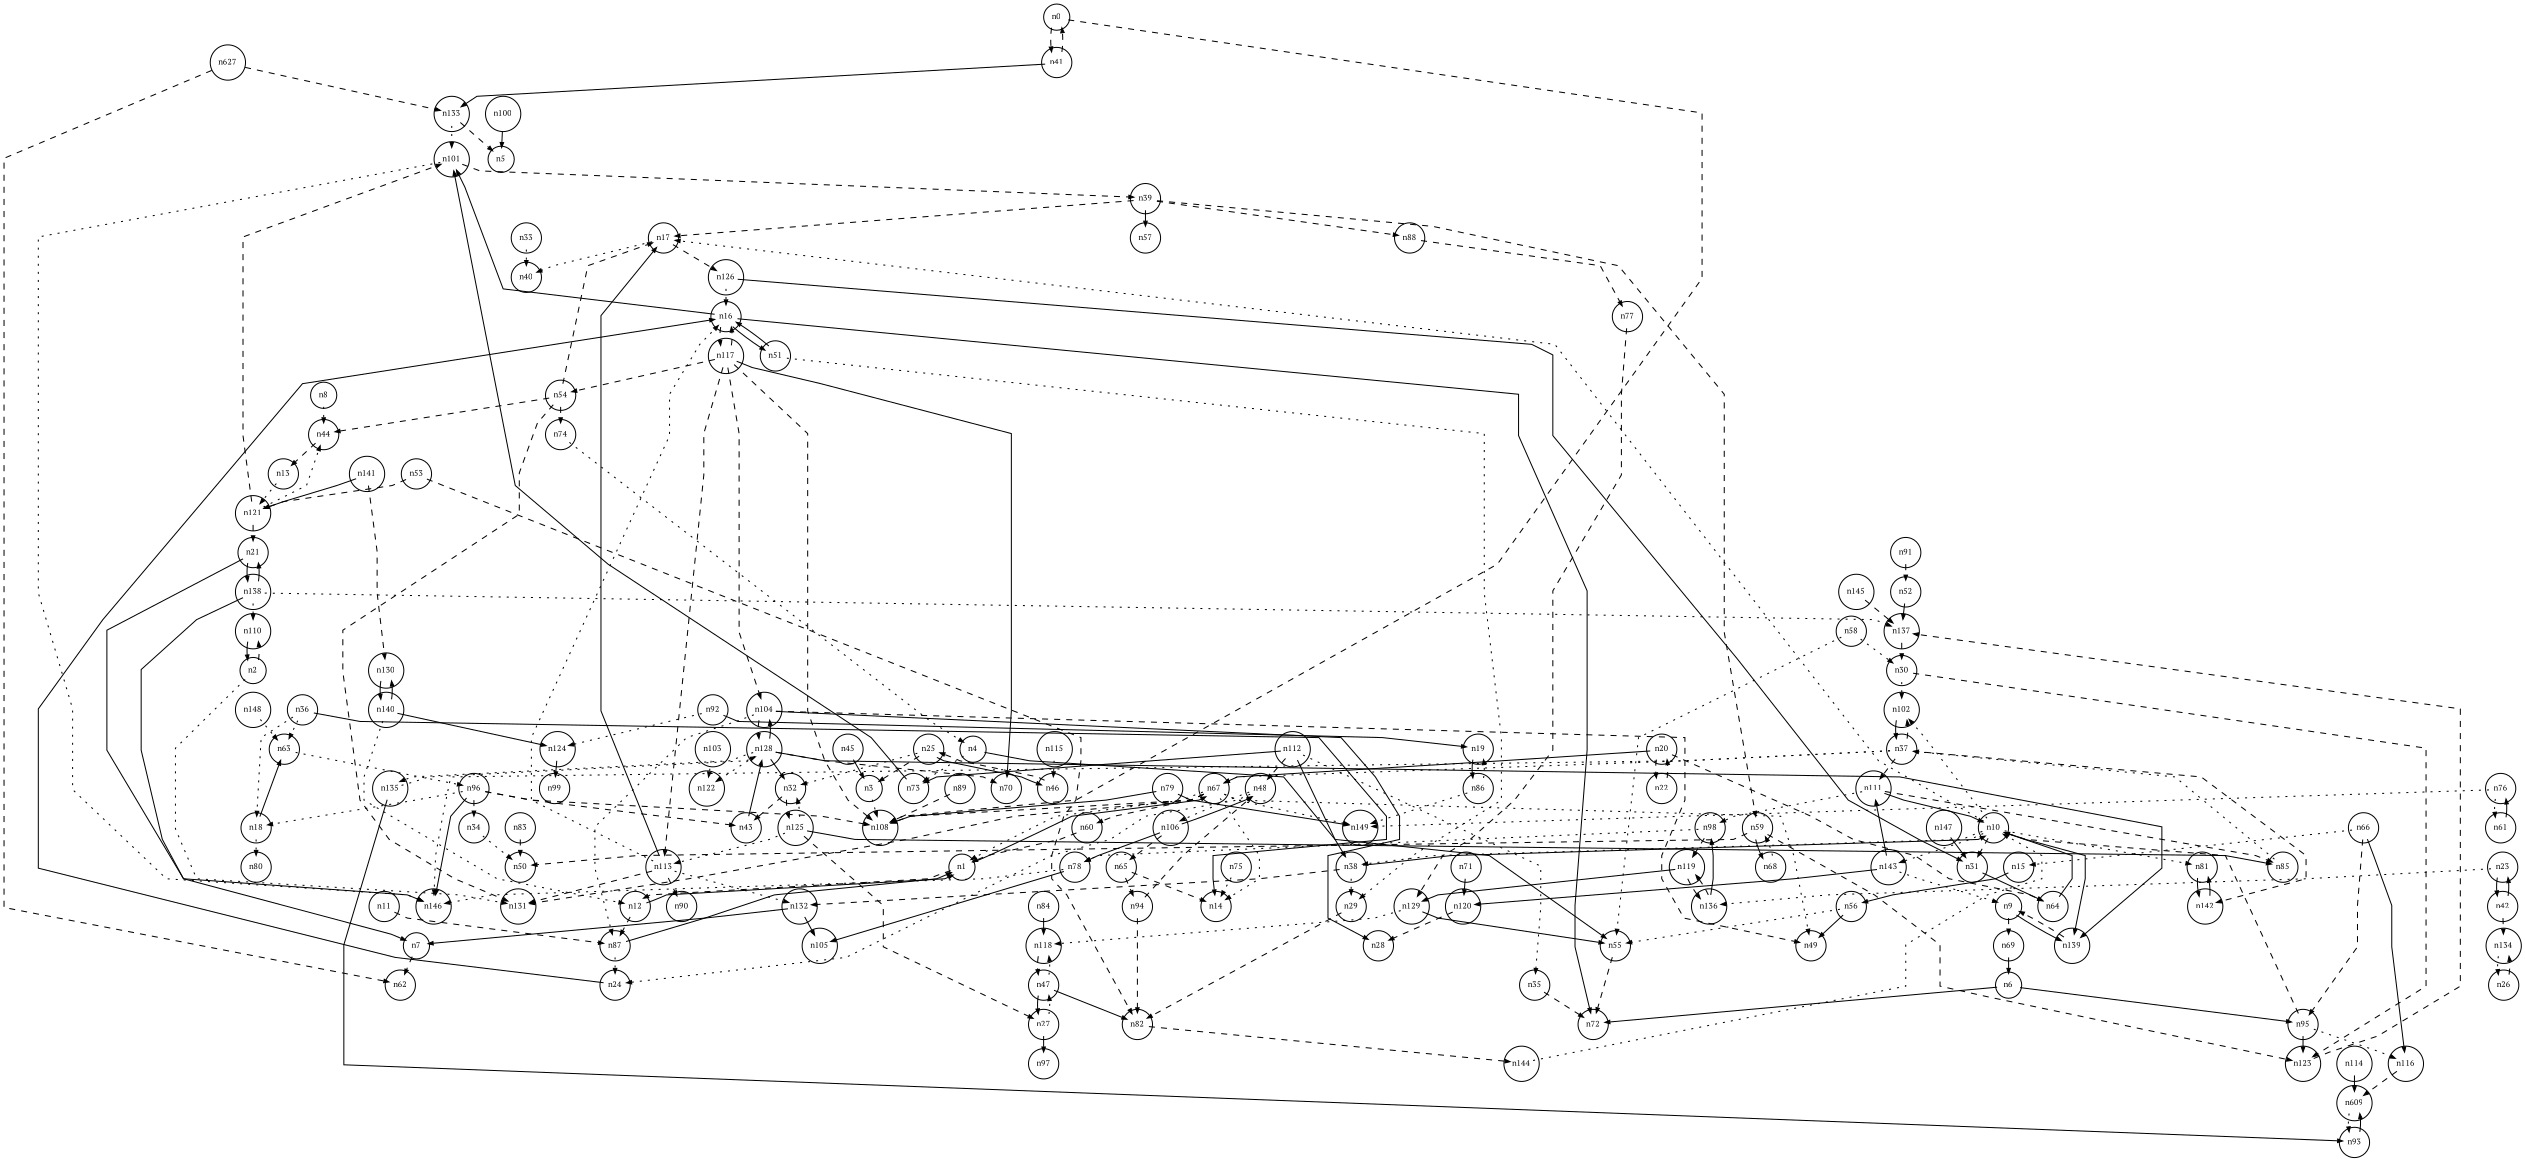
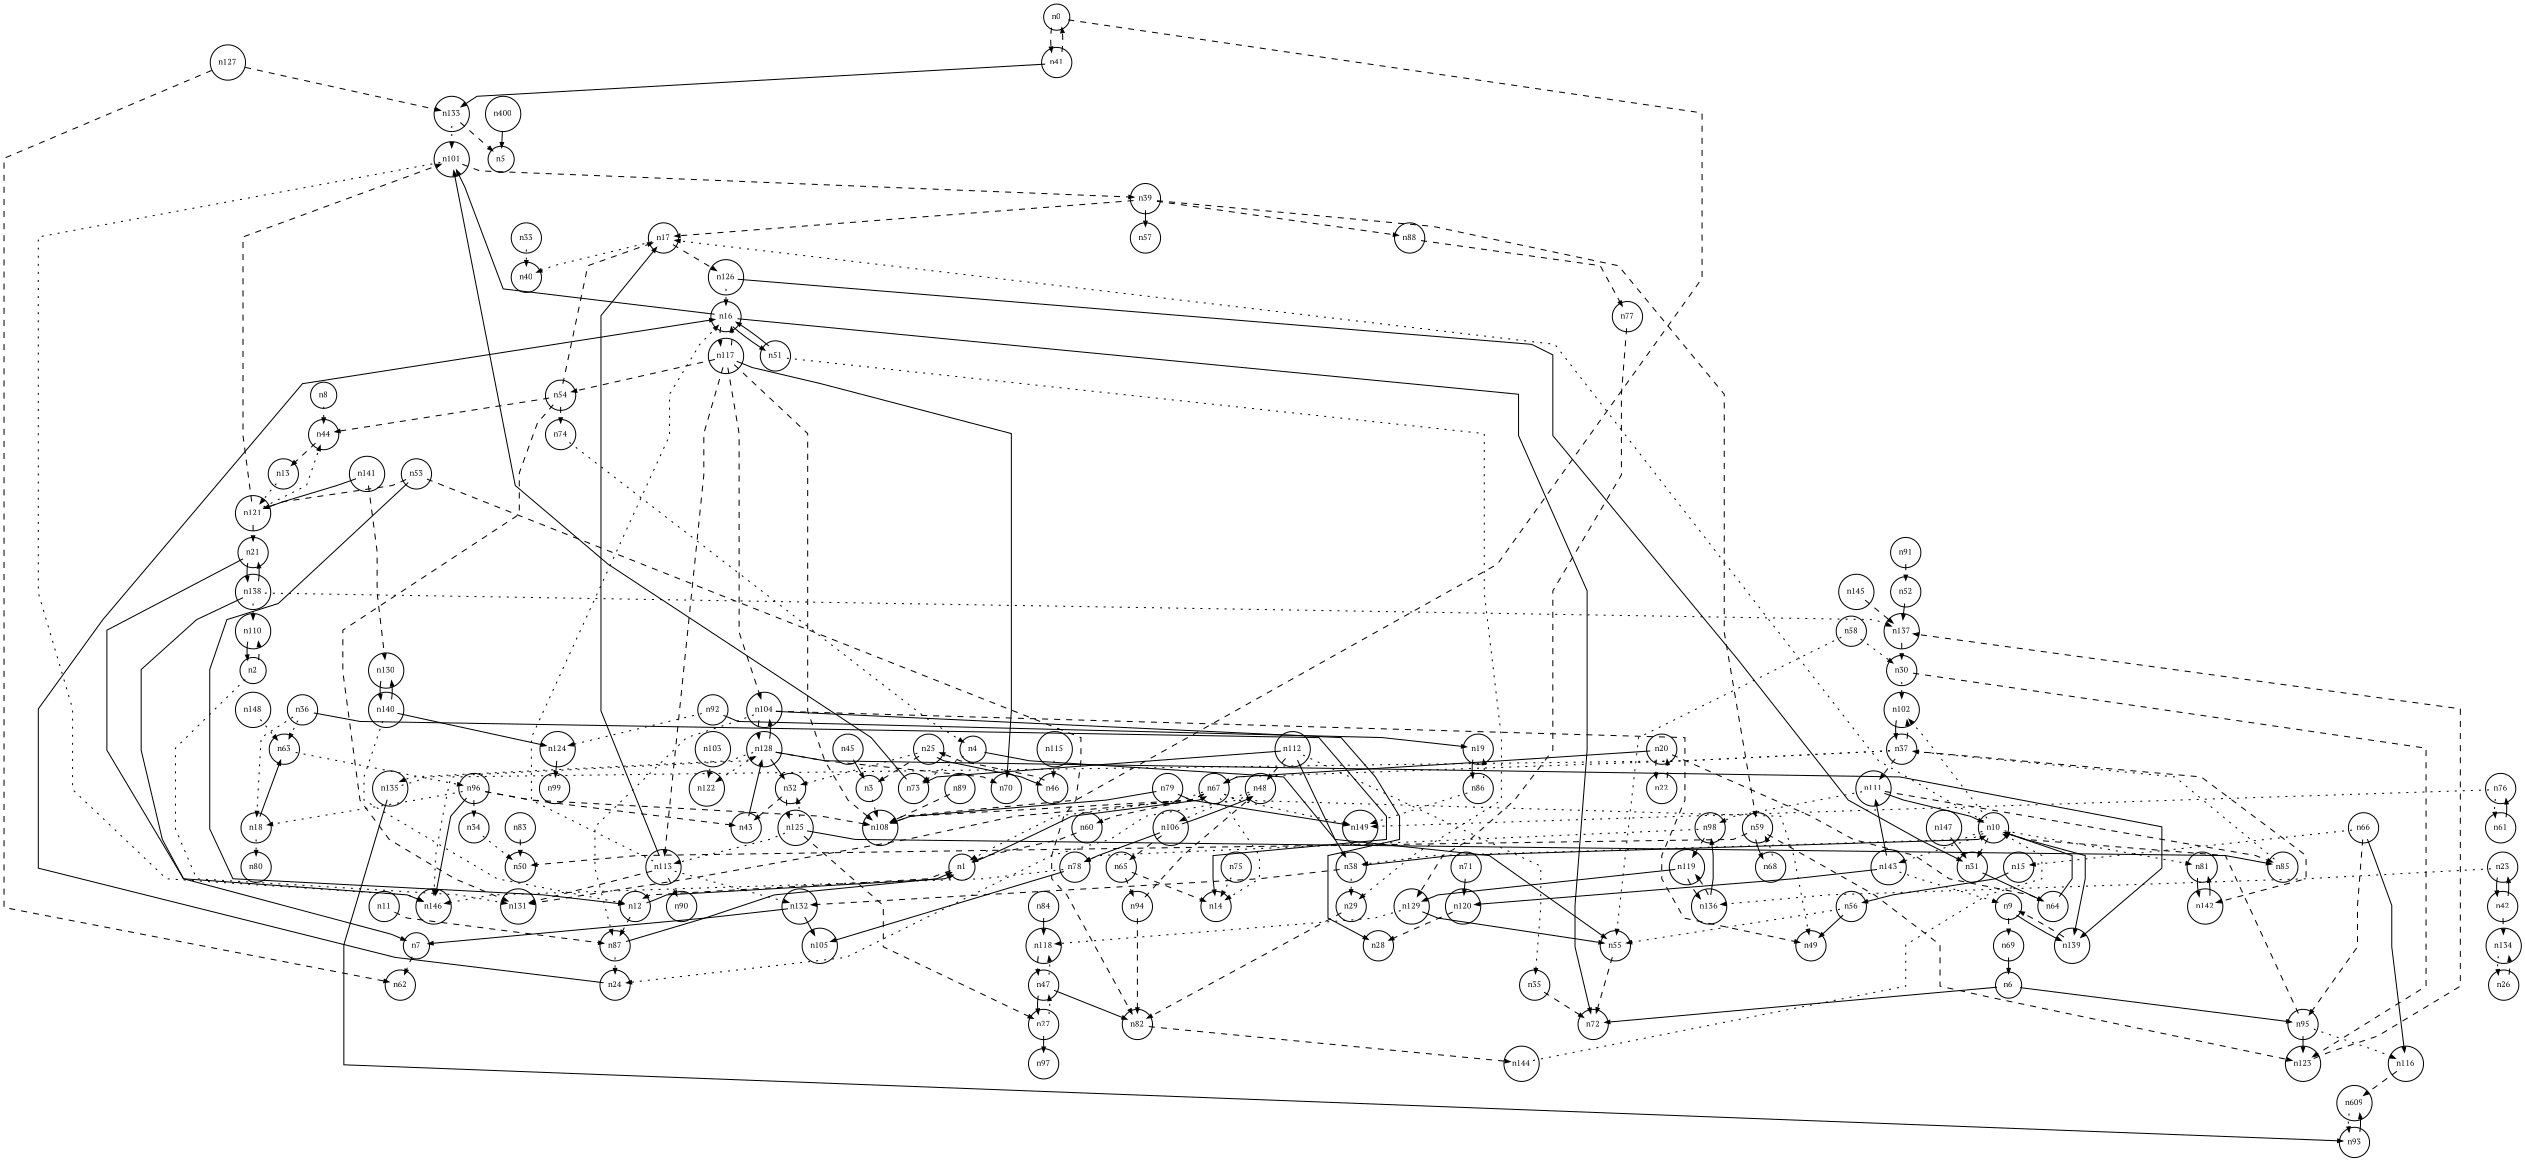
node "n627": label "n627" -> "n127"
node "n100": label "n100" -> "n400"
edge "n53" -> "n12": added
node "n114": removed
